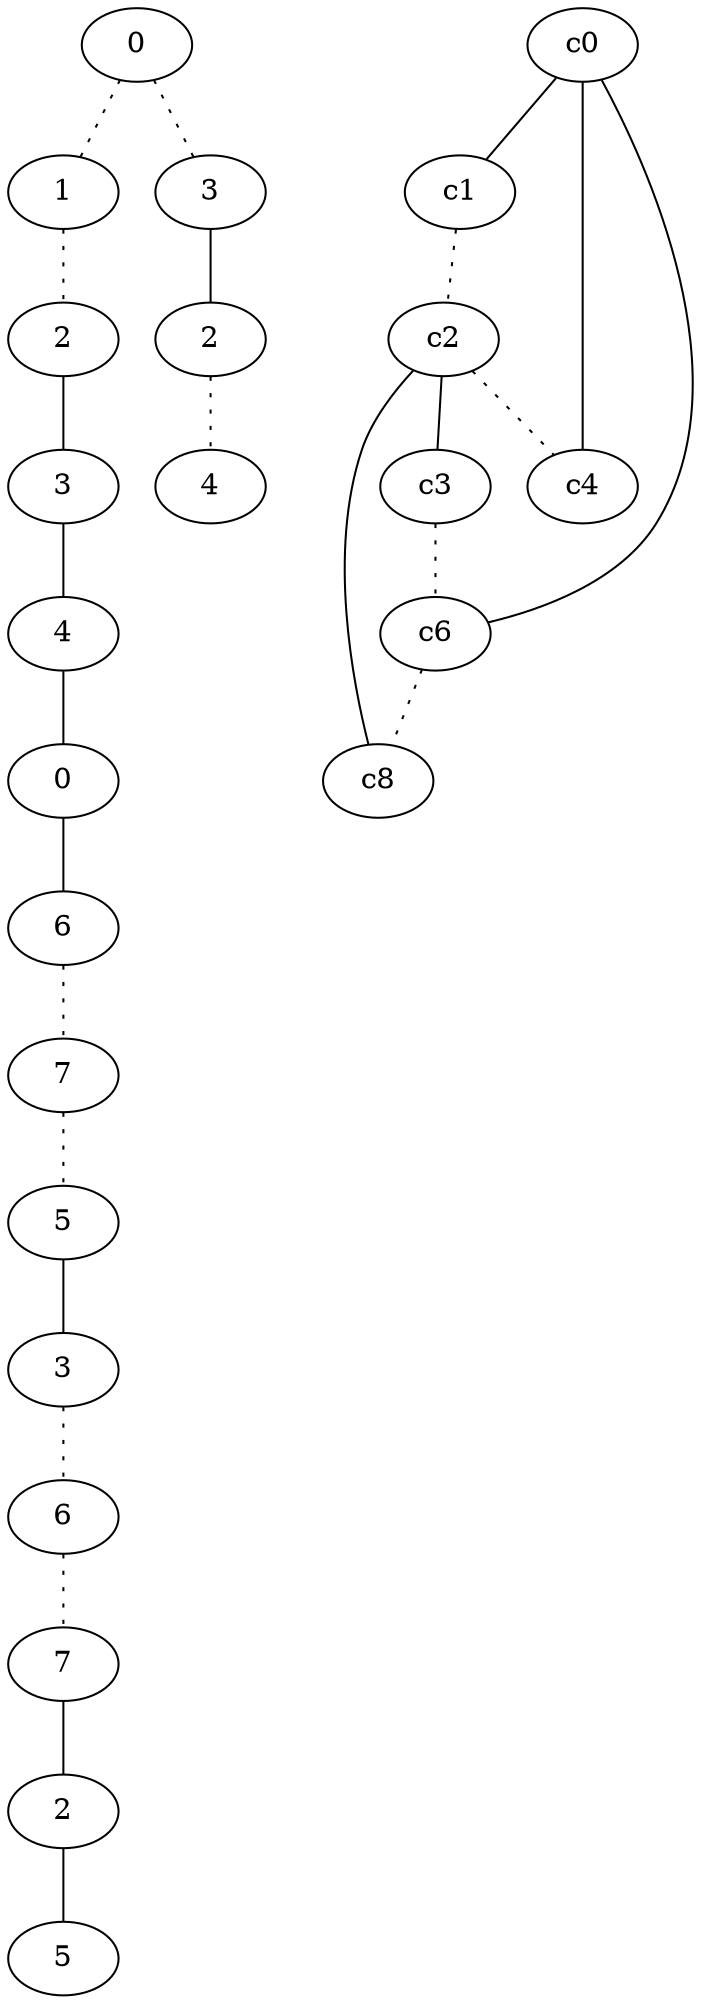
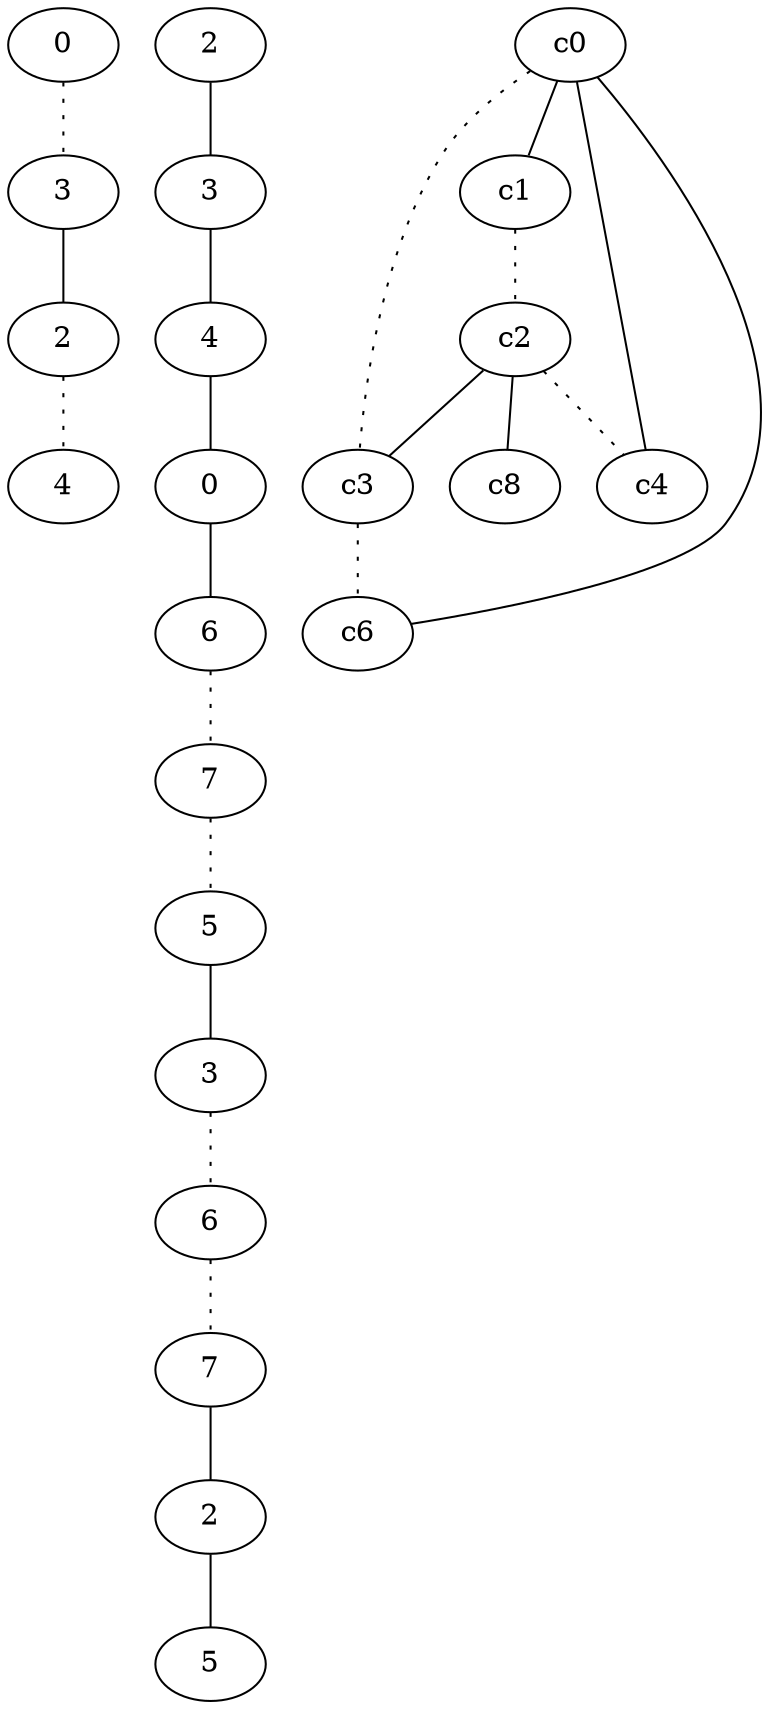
node "1": removed
edge "c0" -- "c3": added
edge "c6" -- "c8": removed
